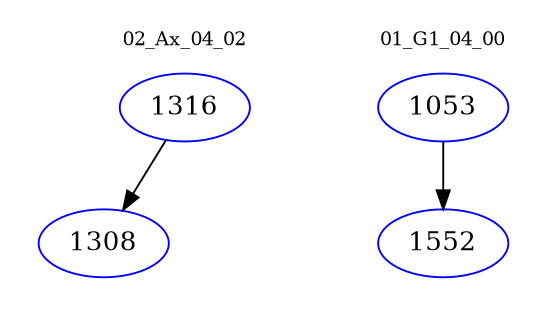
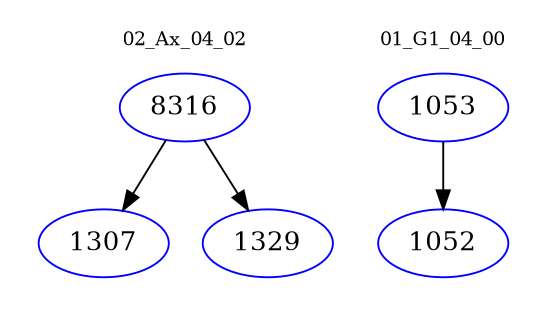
node "1316": label "1316" -> "8316"
node "1308": label "1308" -> "1307"
node "1329": added
node "1552": label "1552" -> "1052"
